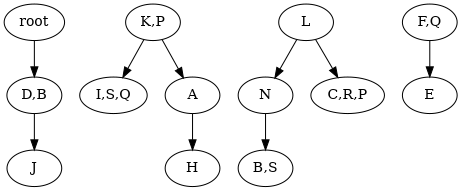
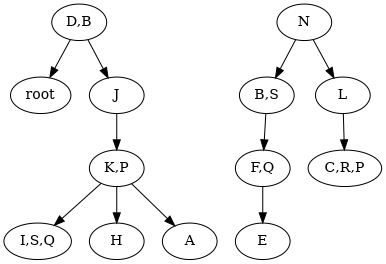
edge "root" -> "D,B": reversed
edge "L" -> "N": reversed
edge "J" -> "K,P": added
edge "A" -> "H": now "K,P" -> "H"
edge "B,S" -> "F,Q": added
